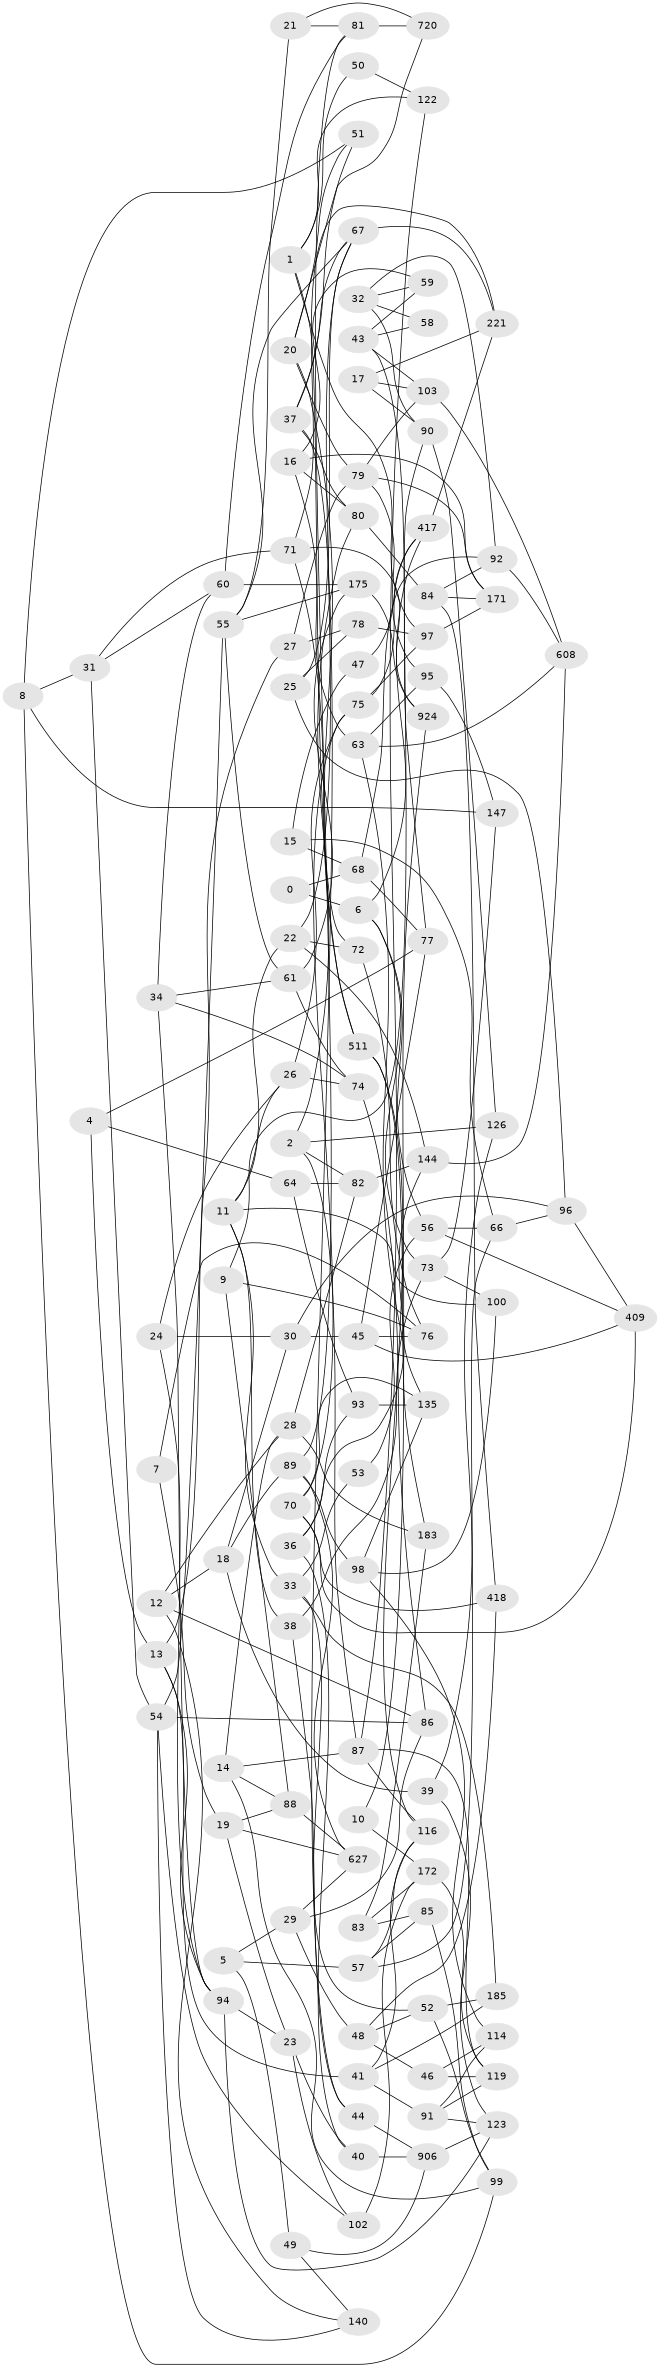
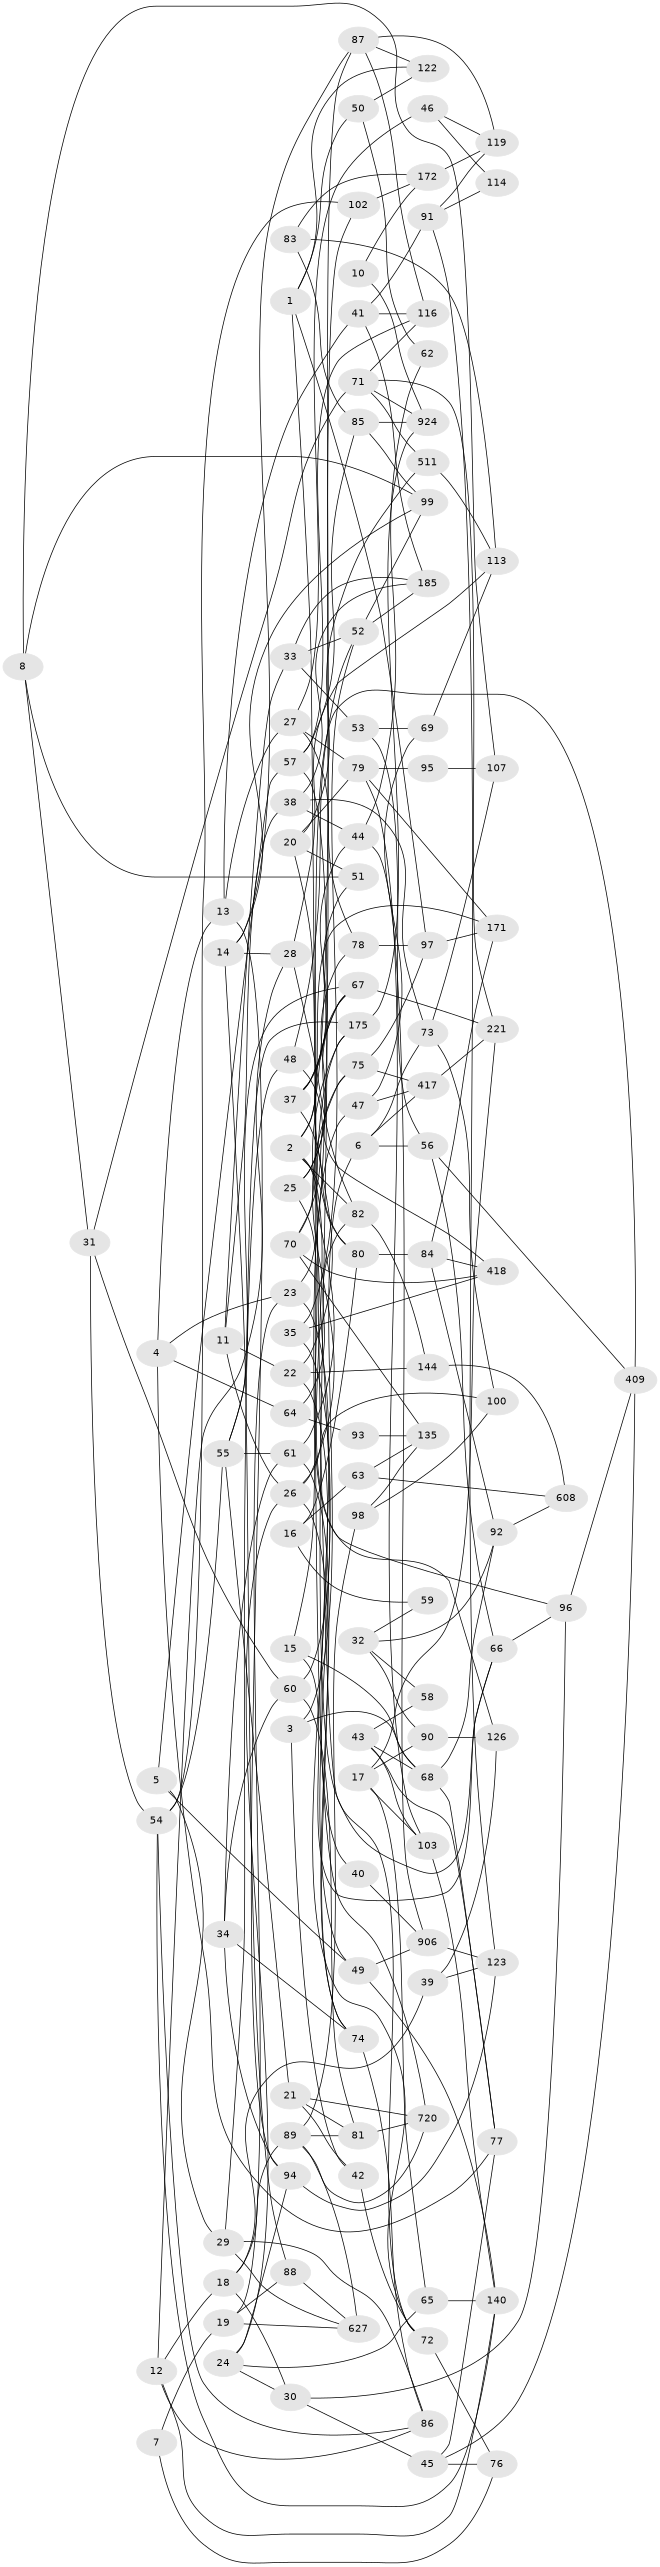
edge "59" -- "43": now "68" -- "43"
node "62": added
edge "85" -- "924": added
edge "16" -- "171": now "2" -- "171"
edge "103" -- "608": now "103" -- "140"
edge "185" -- "38": added
edge "95" -- "63": removed
node "69": added
node "147": label "147" -> "107"
node "0": label "0" -> "3"
edge "11" -- "100": now "26" -- "100"
node "9": removed
node "35": added
node "183": label "183" -> "113"
node "36": removed
edge "511" -- "116": now "71" -- "116"
edge "98" -- "114": removed
edge "94" -- "23": now "4" -- "23"
edge "48" -- "46": now "27" -- "46"
node "42": added
edge "720" -- "89": added
node "65": added
